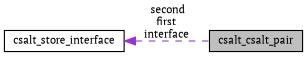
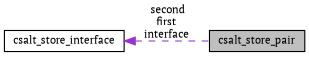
node "csalt_csalt_pair": label "csalt_csalt_pair" -> "csalt_store_pair"
